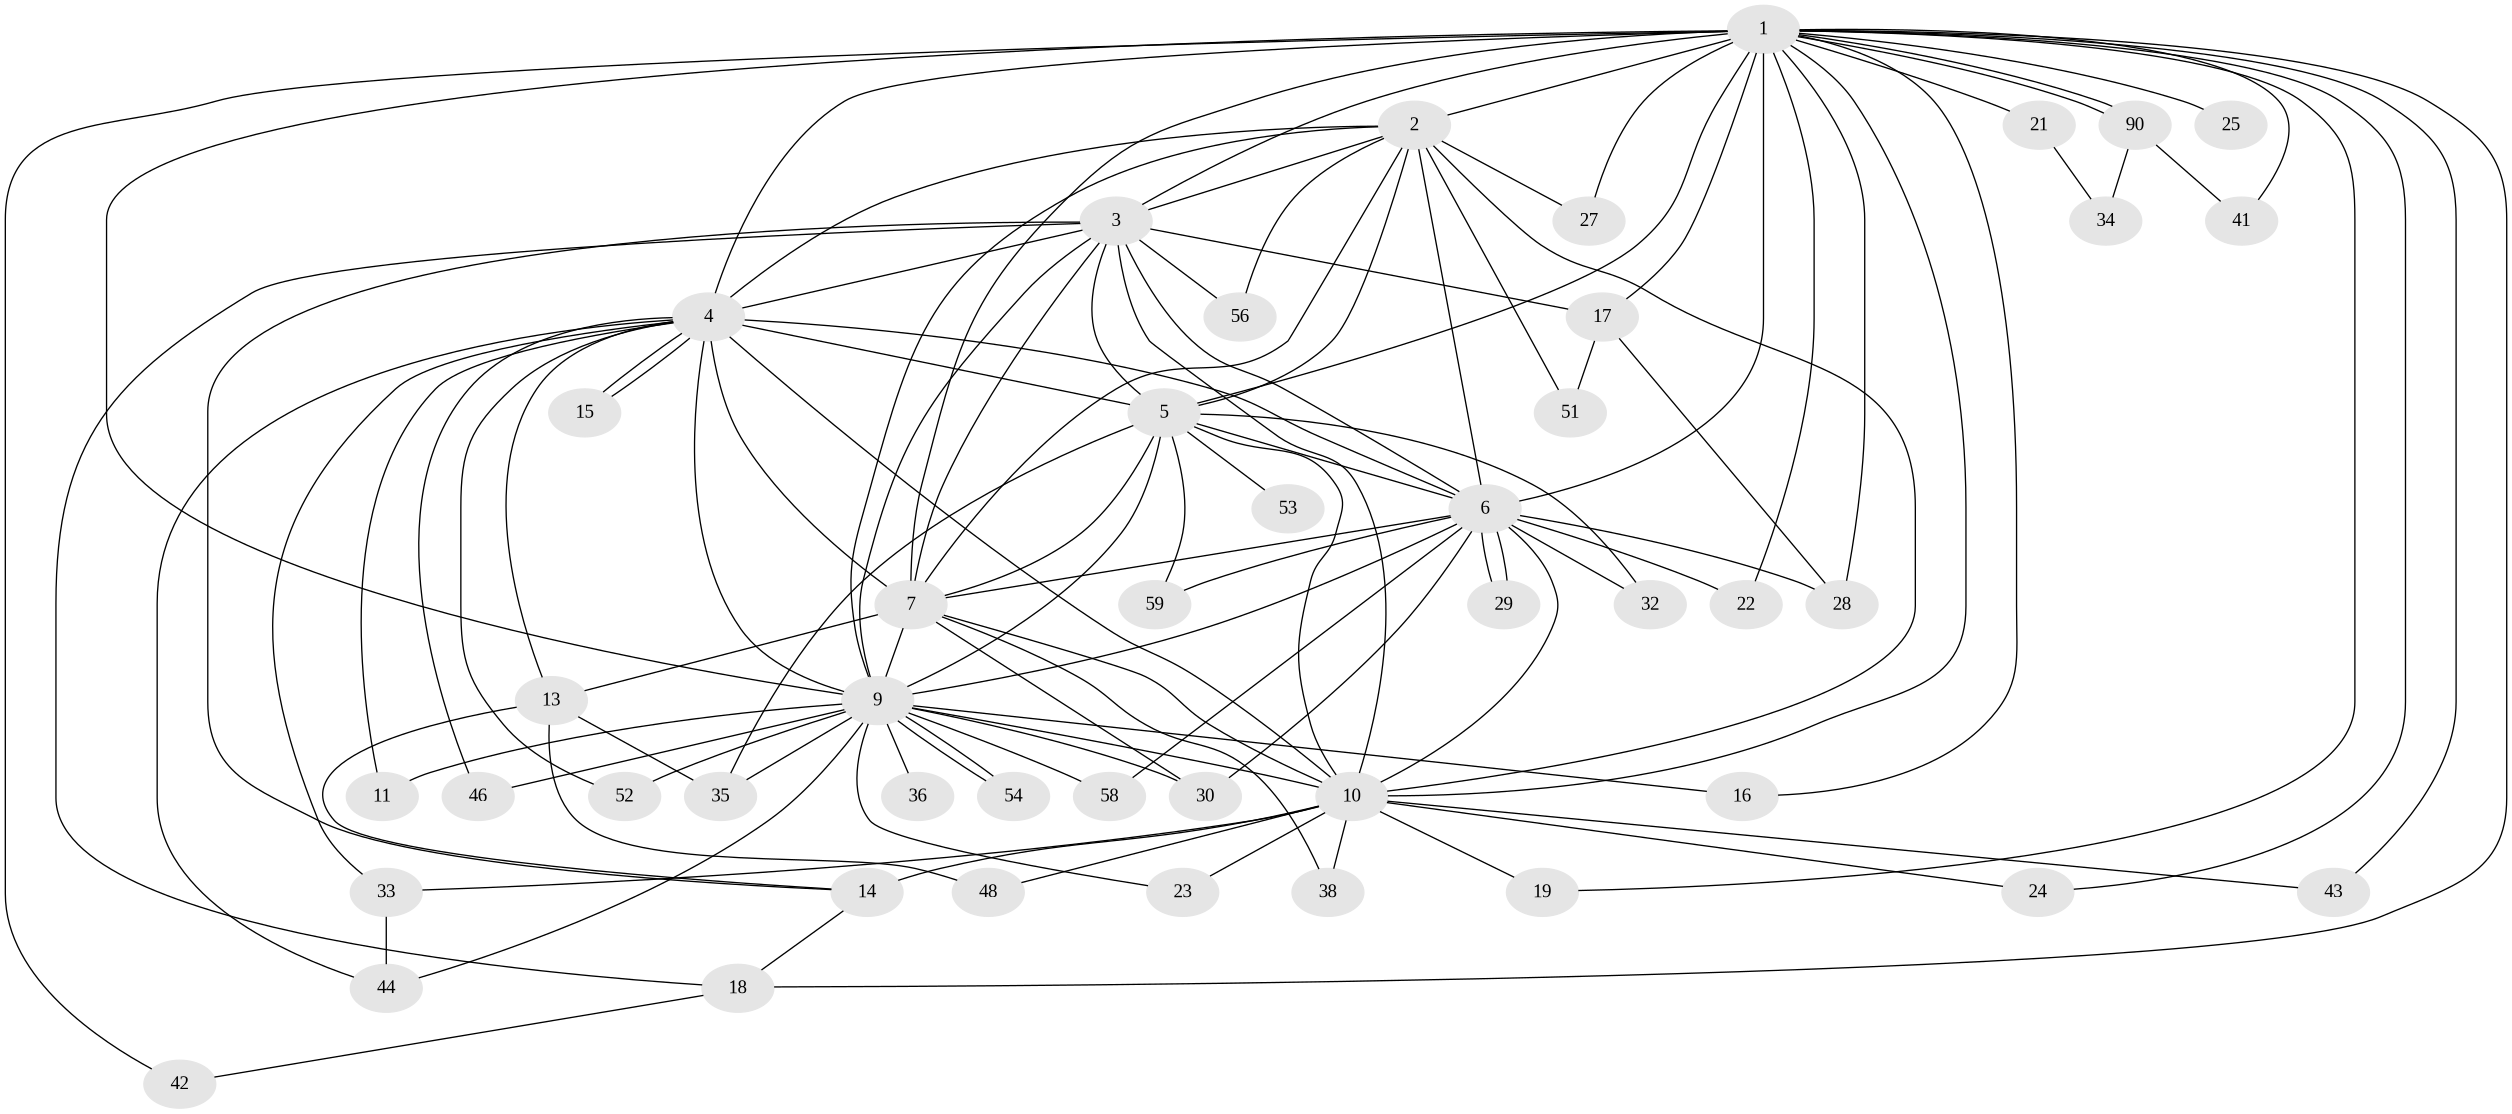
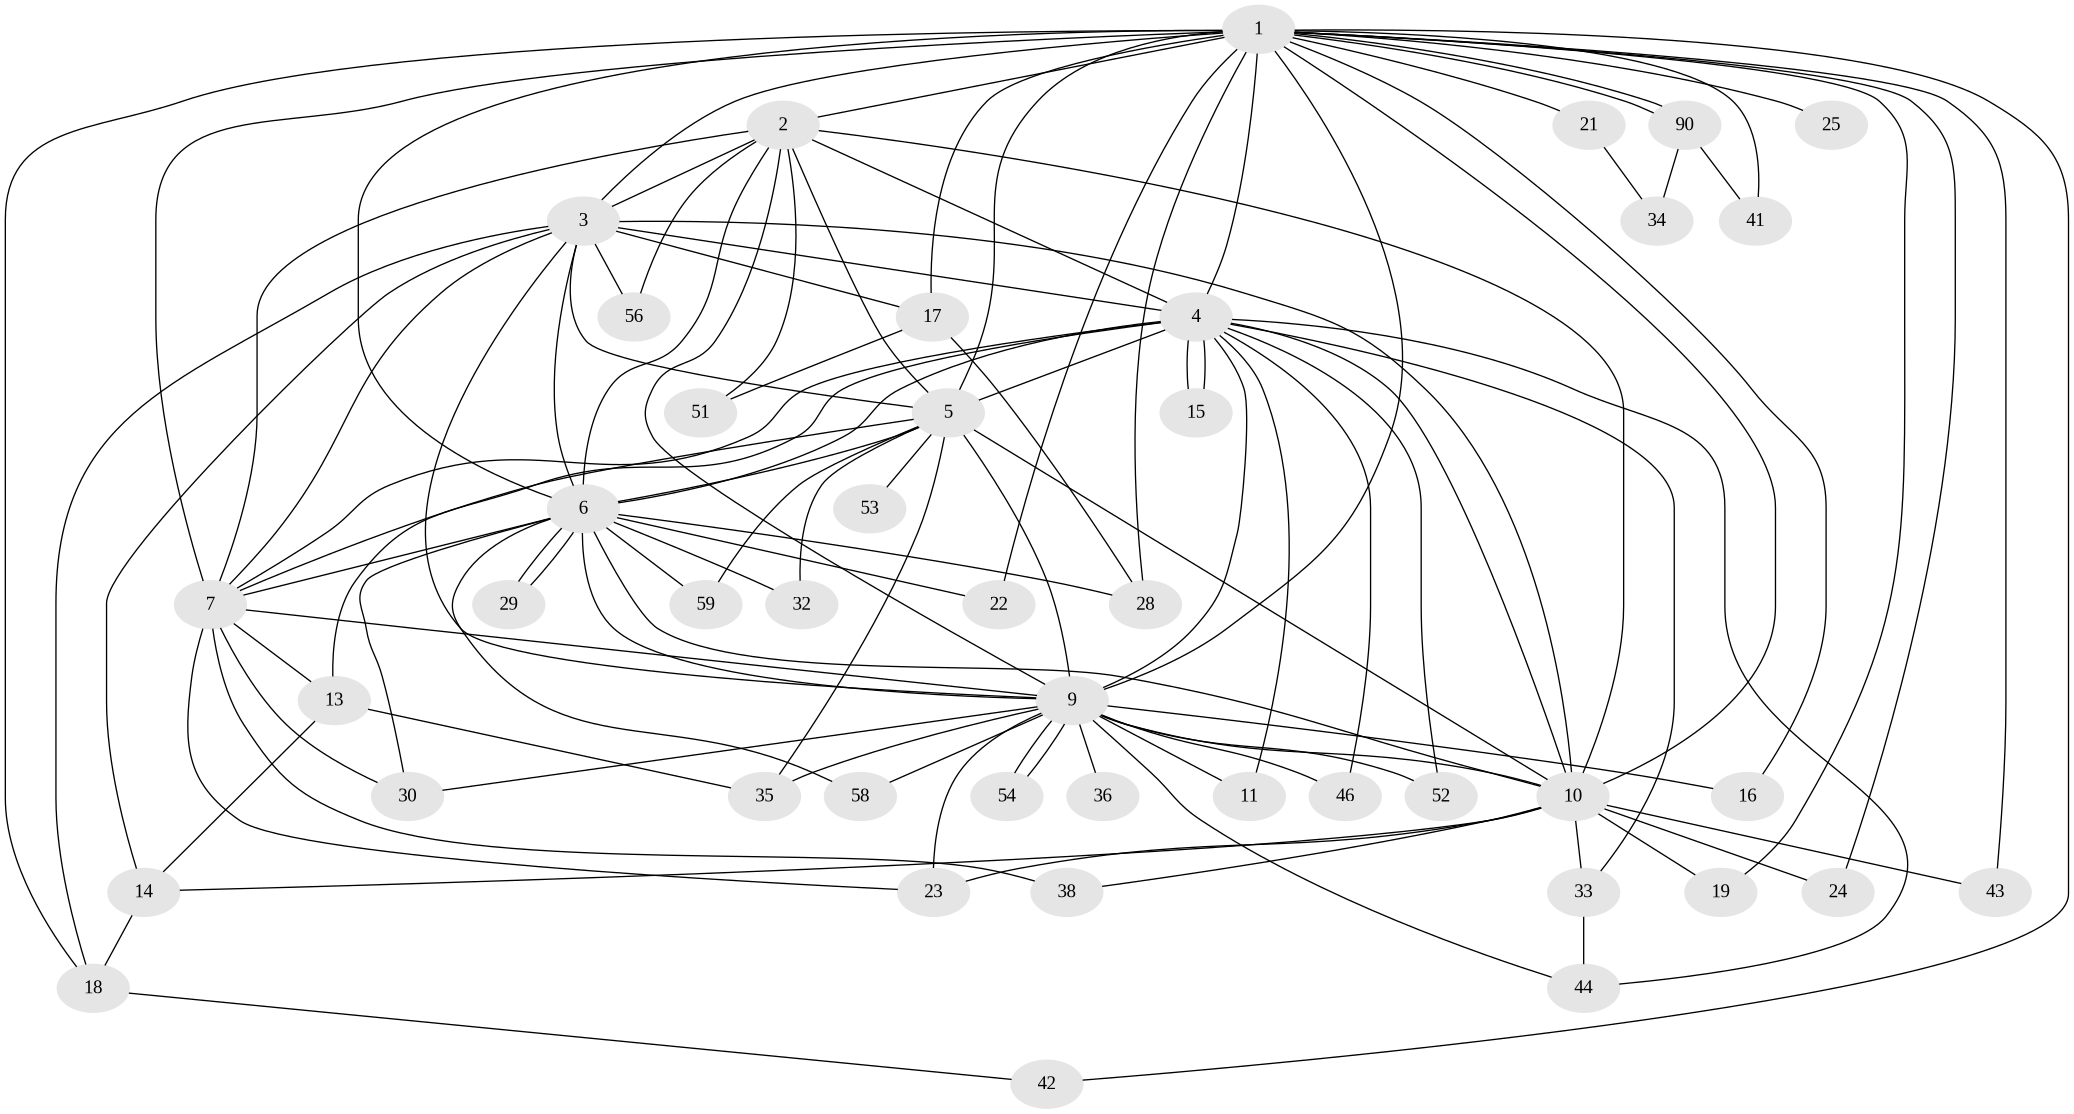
node "27": removed
edge "7" -- "10": now "7" -- "23"
node "48": removed
